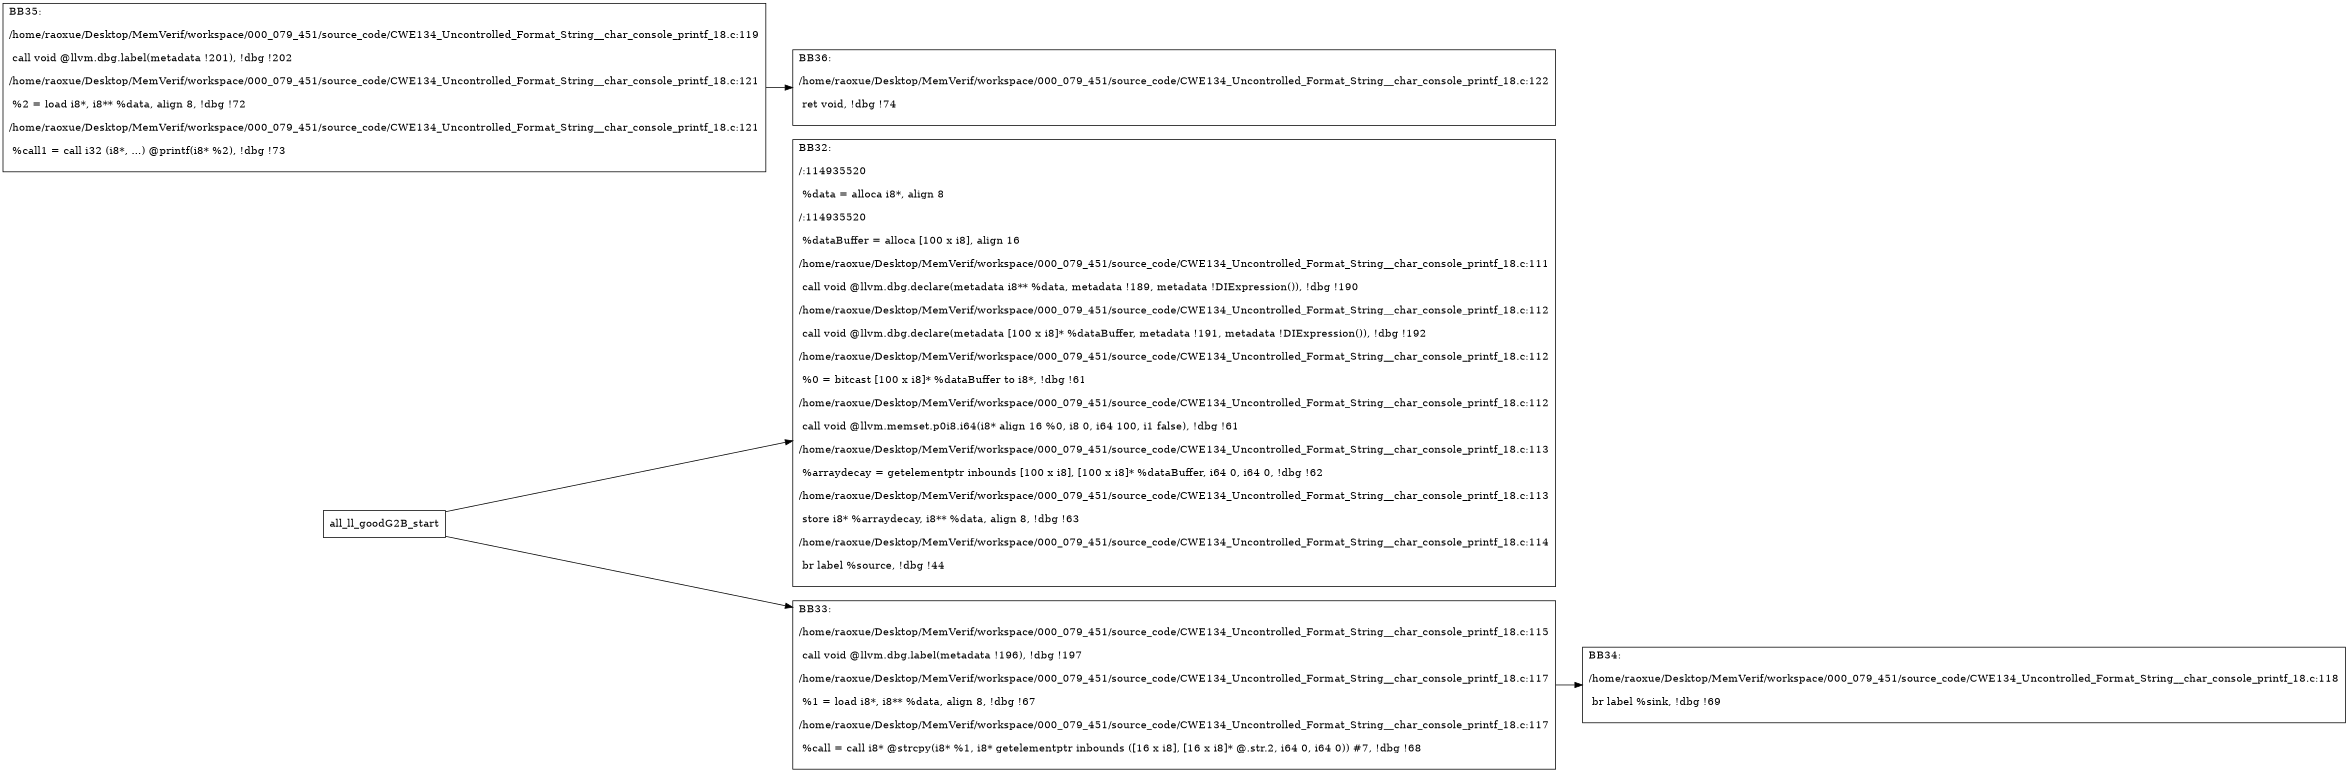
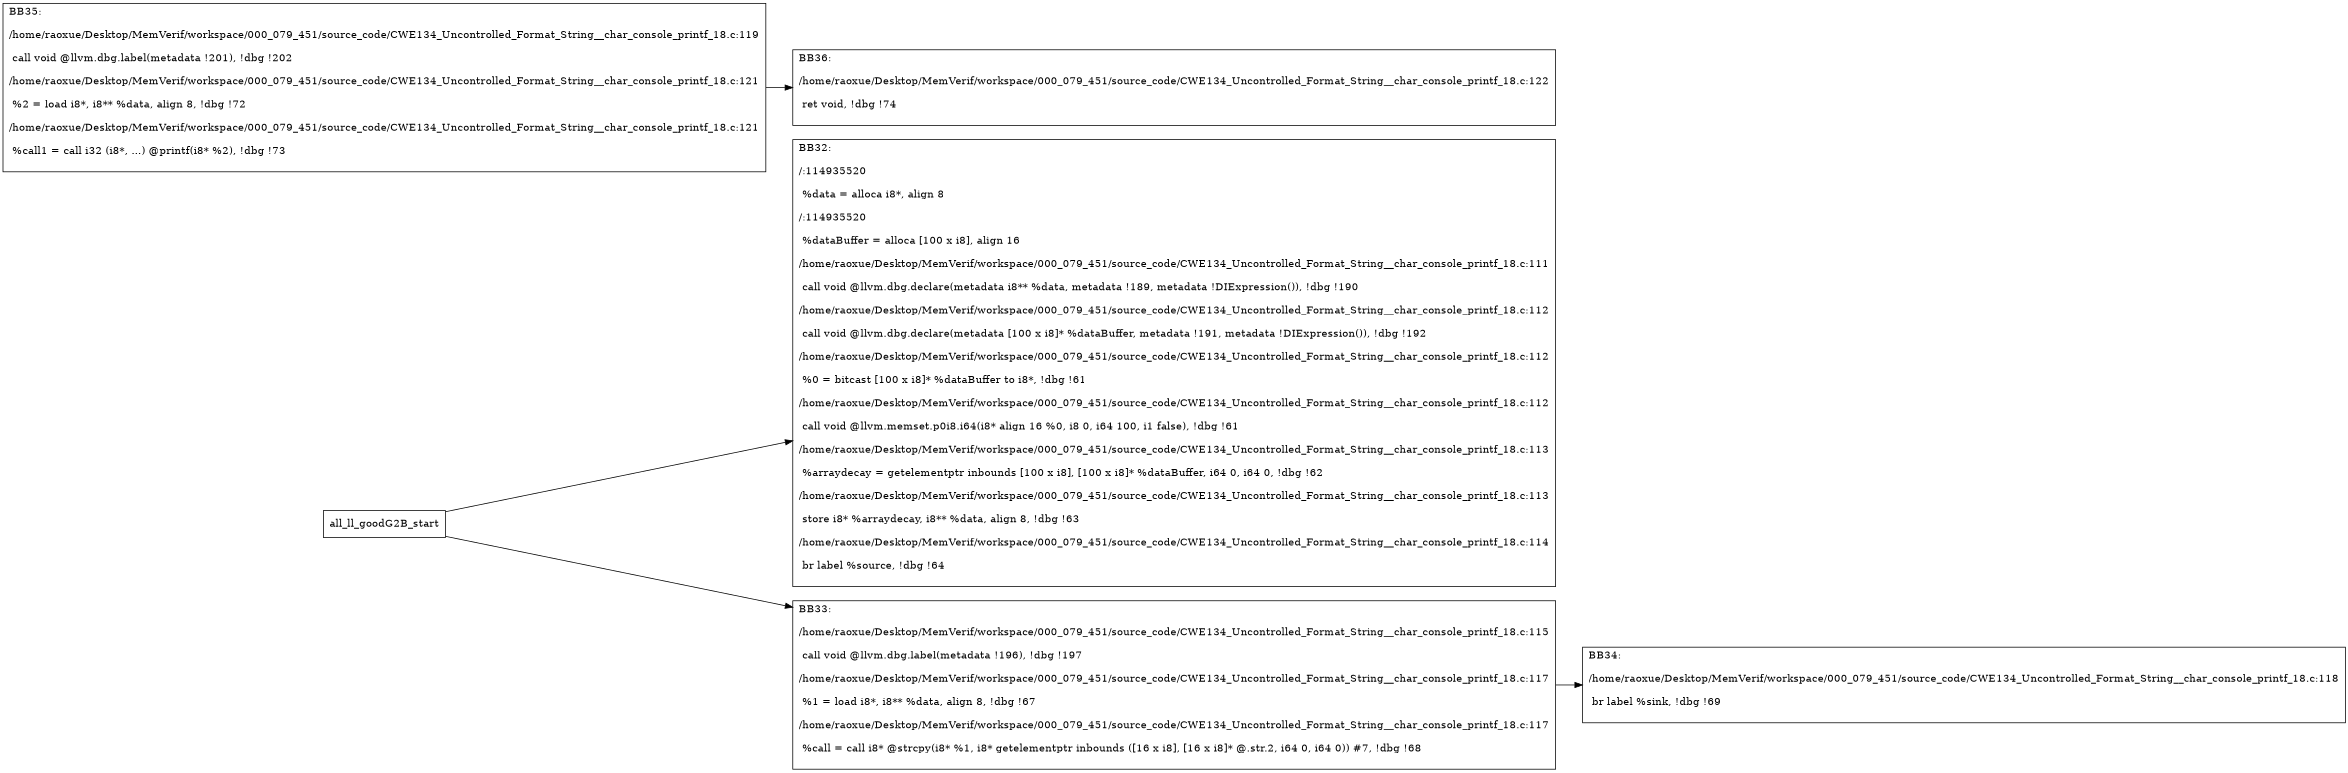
node "BB32:": text "br label %source, !dbg !44" -> "br label %source, !dbg !64"
